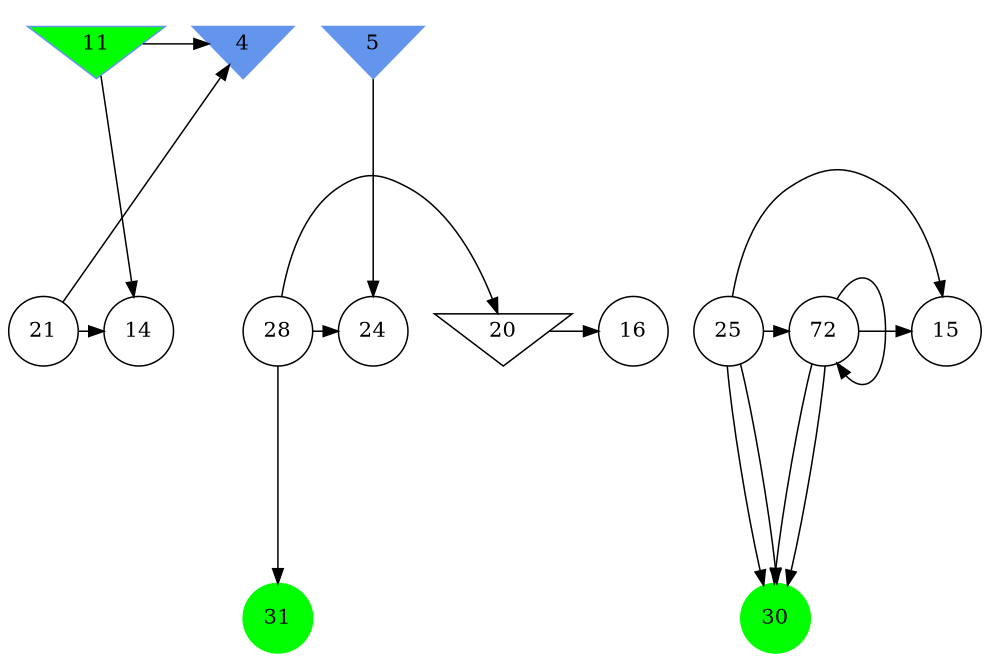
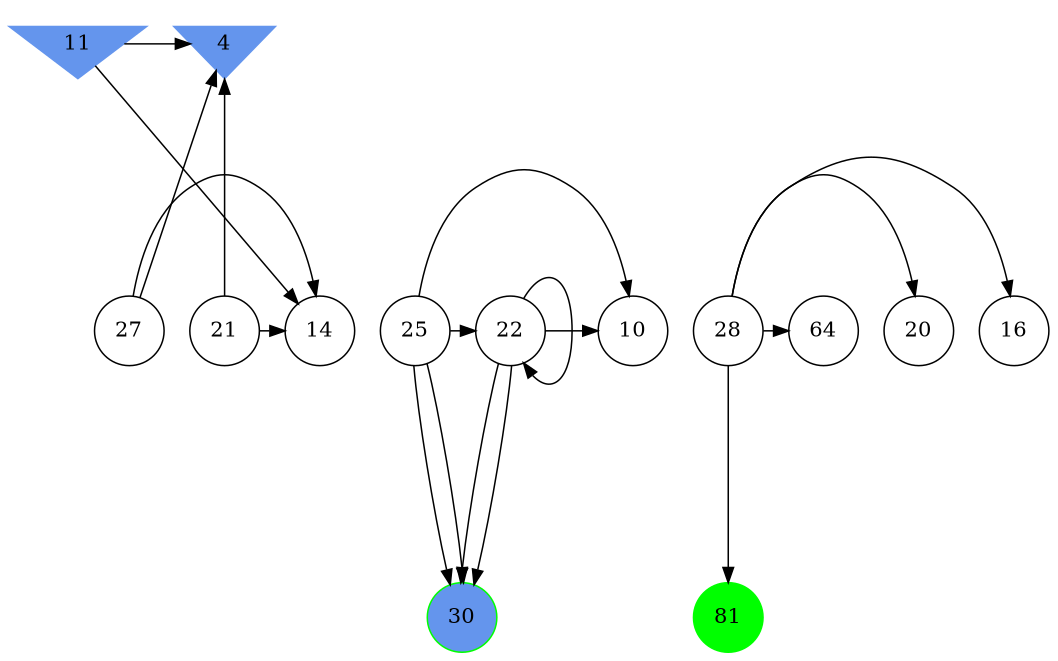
node "11": fillcolor green -> cornflowerblue
node "5": removed
node "27": added
node "24": label "24" -> "64"
node "20": shape invtriangle -> circle
edge "20" -> "16": now "28" -> "16"
node "72": label "72" -> "22"
node "15": label "15" -> "10"
node "31": label "31" -> "81"
node "30": fillcolor green -> cornflowerblue
